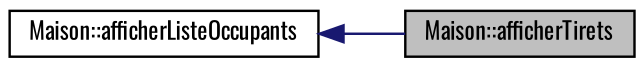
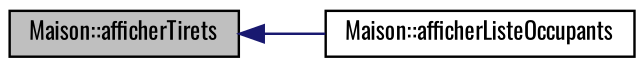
edge "Maison::afficherTirets" -> "Maison::afficherListeOccupants": reversed
